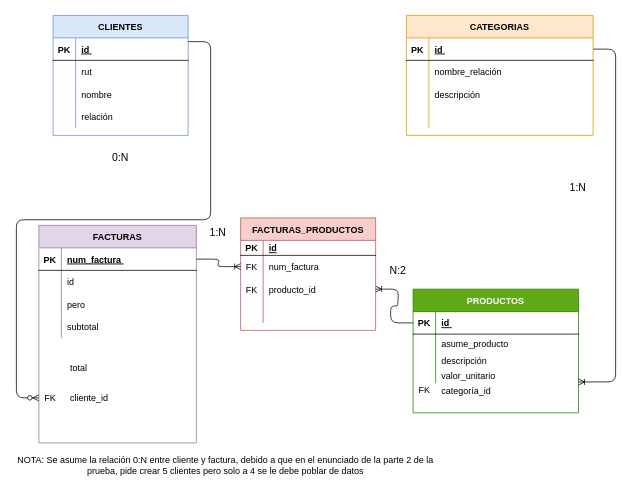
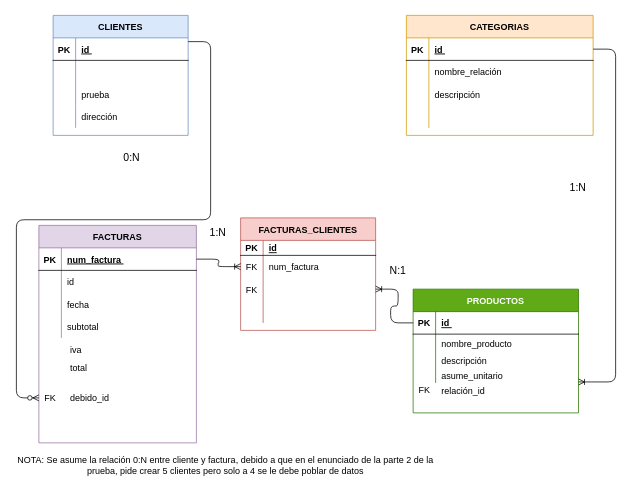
node "rut": removed
node "nombre": label "nombre" -> "prueba"
node "relación": label "relación" -> "dirección"
node "0:N": moved (120, 158) -> (132, 158)
node "FACTURAS_PRODUCTOS": label "FACTURAS_PRODUCTOS" -> "FACTURAS_CLIENTES"
node "N:2": label "N:2" -> "N:1"
node "producto_id": removed
node "pero": label "pero" -> "fecha"
node "asume_producto": label "asume_producto" -> "nombre_producto"
node "iva": added
node "valor_unitario": label "valor_unitario" -> "asume_unitario"
node "categoría_id": label "categoría_id" -> "relación_id"
node "cliente_id": label "cliente_id" -> "debido_id"
